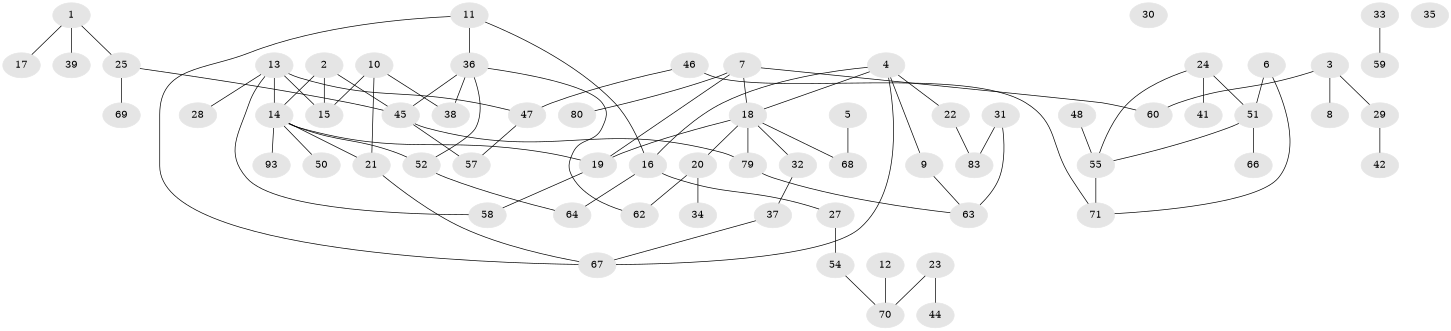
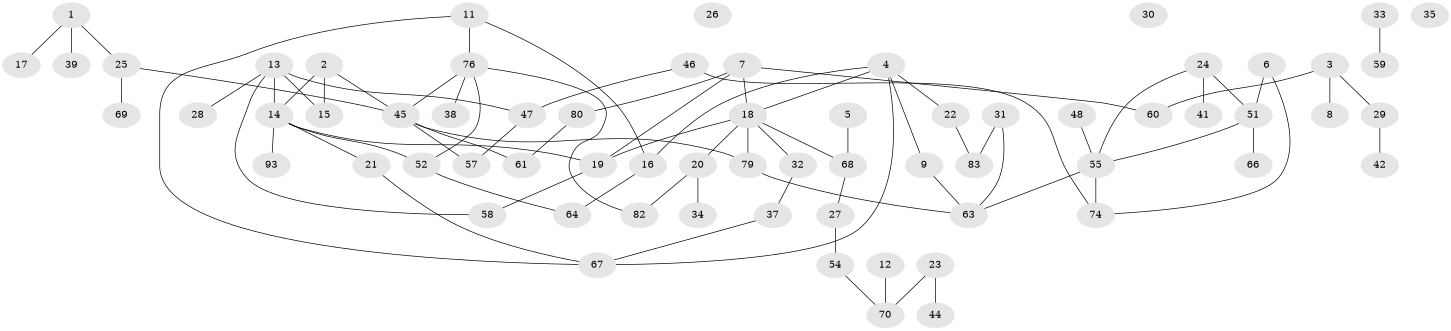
node "26": added
node "10": removed
node "36": label "36" -> "76"
node "50": removed
node "61": added
edge "55" -- "63": added
edge "16" -- "27": now "68" -- "27"
node "62": label "62" -> "82"
node "71": label "71" -> "74"
